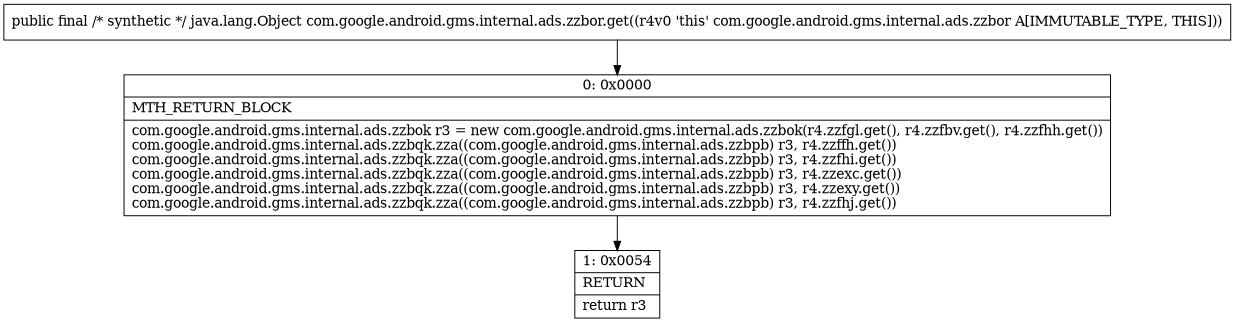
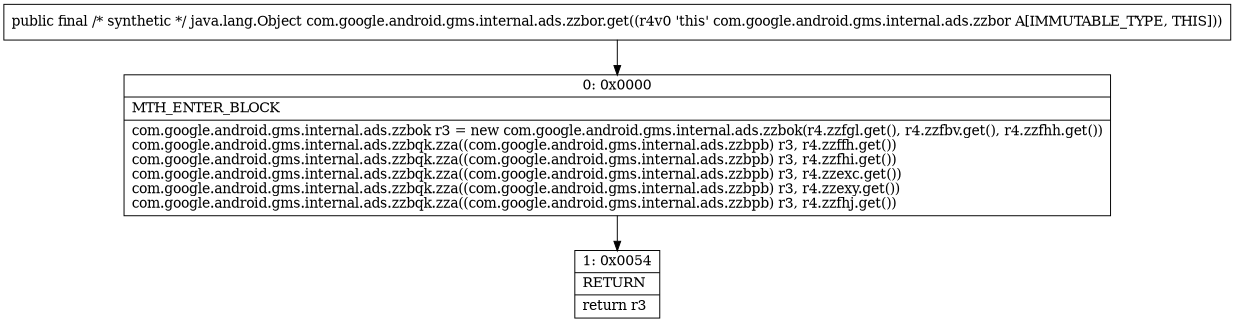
node "0: 0x0000": text "MTH_RETURN_BLOCK" -> "MTH_ENTER_BLOCK"
